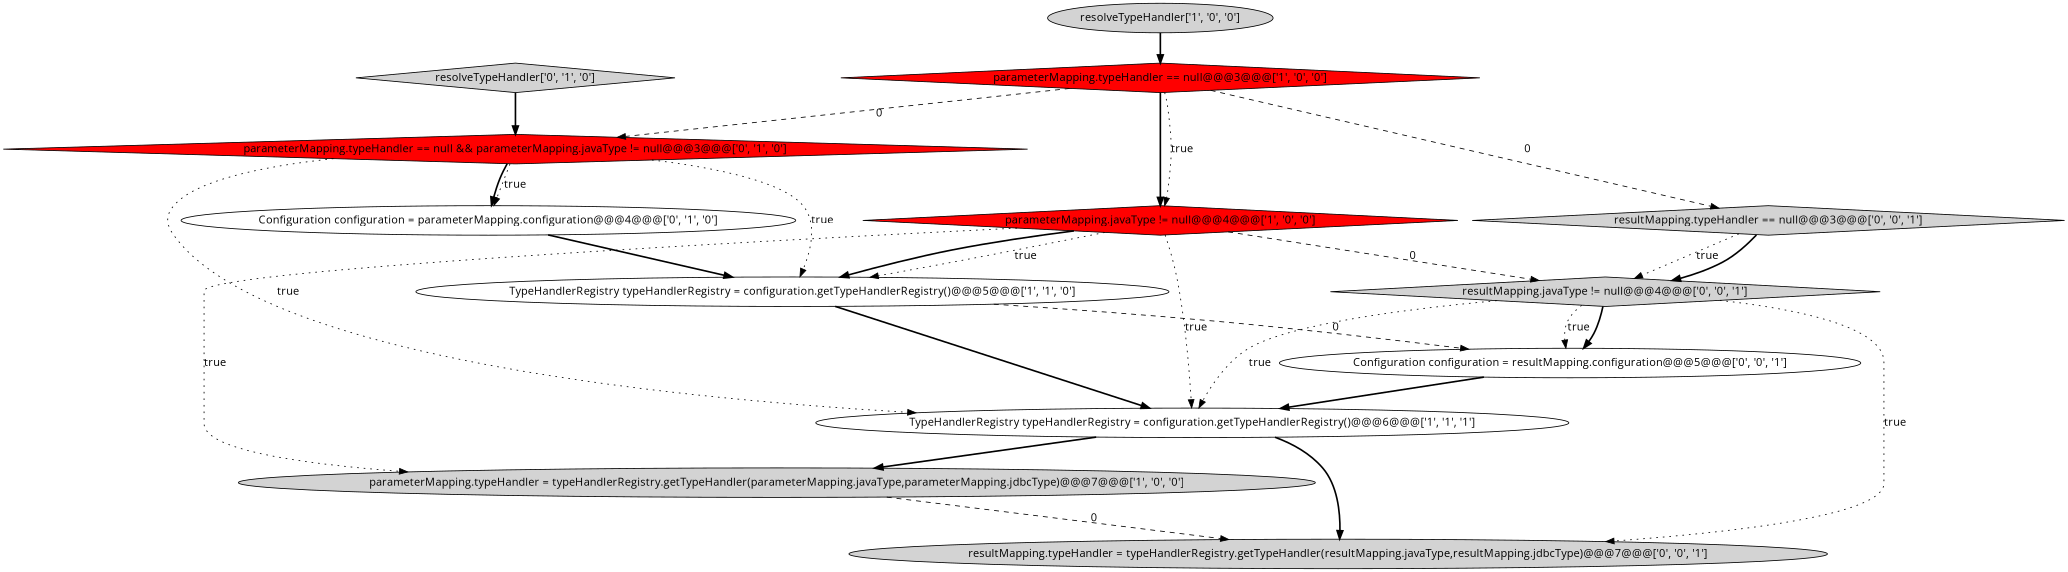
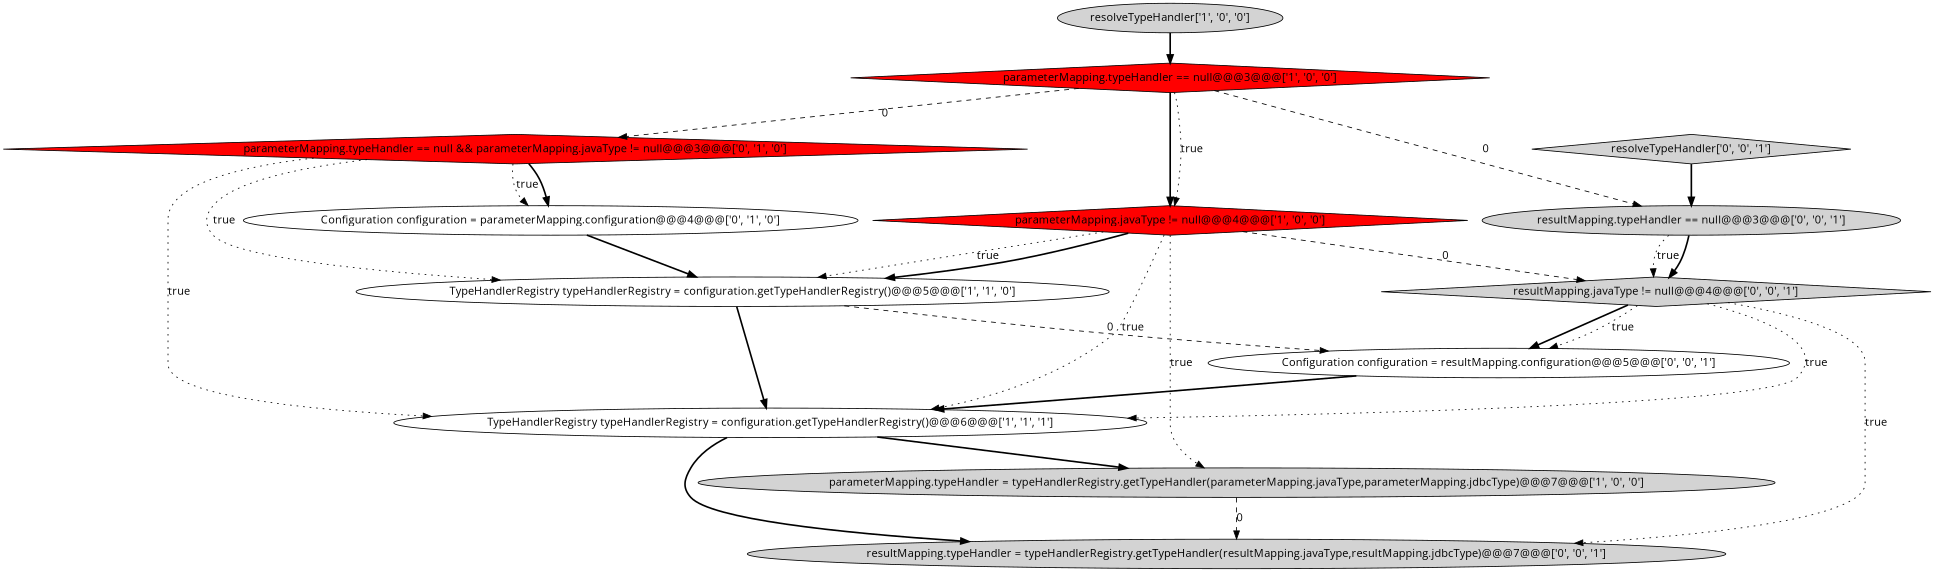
node "resolveTypeHandler['0', '1', '0']": removed
node "resolveTypeHandler['0', '0', '1']": added
node "resultMapping.typeHandler == null@@@3@@@['0', '0', '1']": shape diamond -> ellipse
